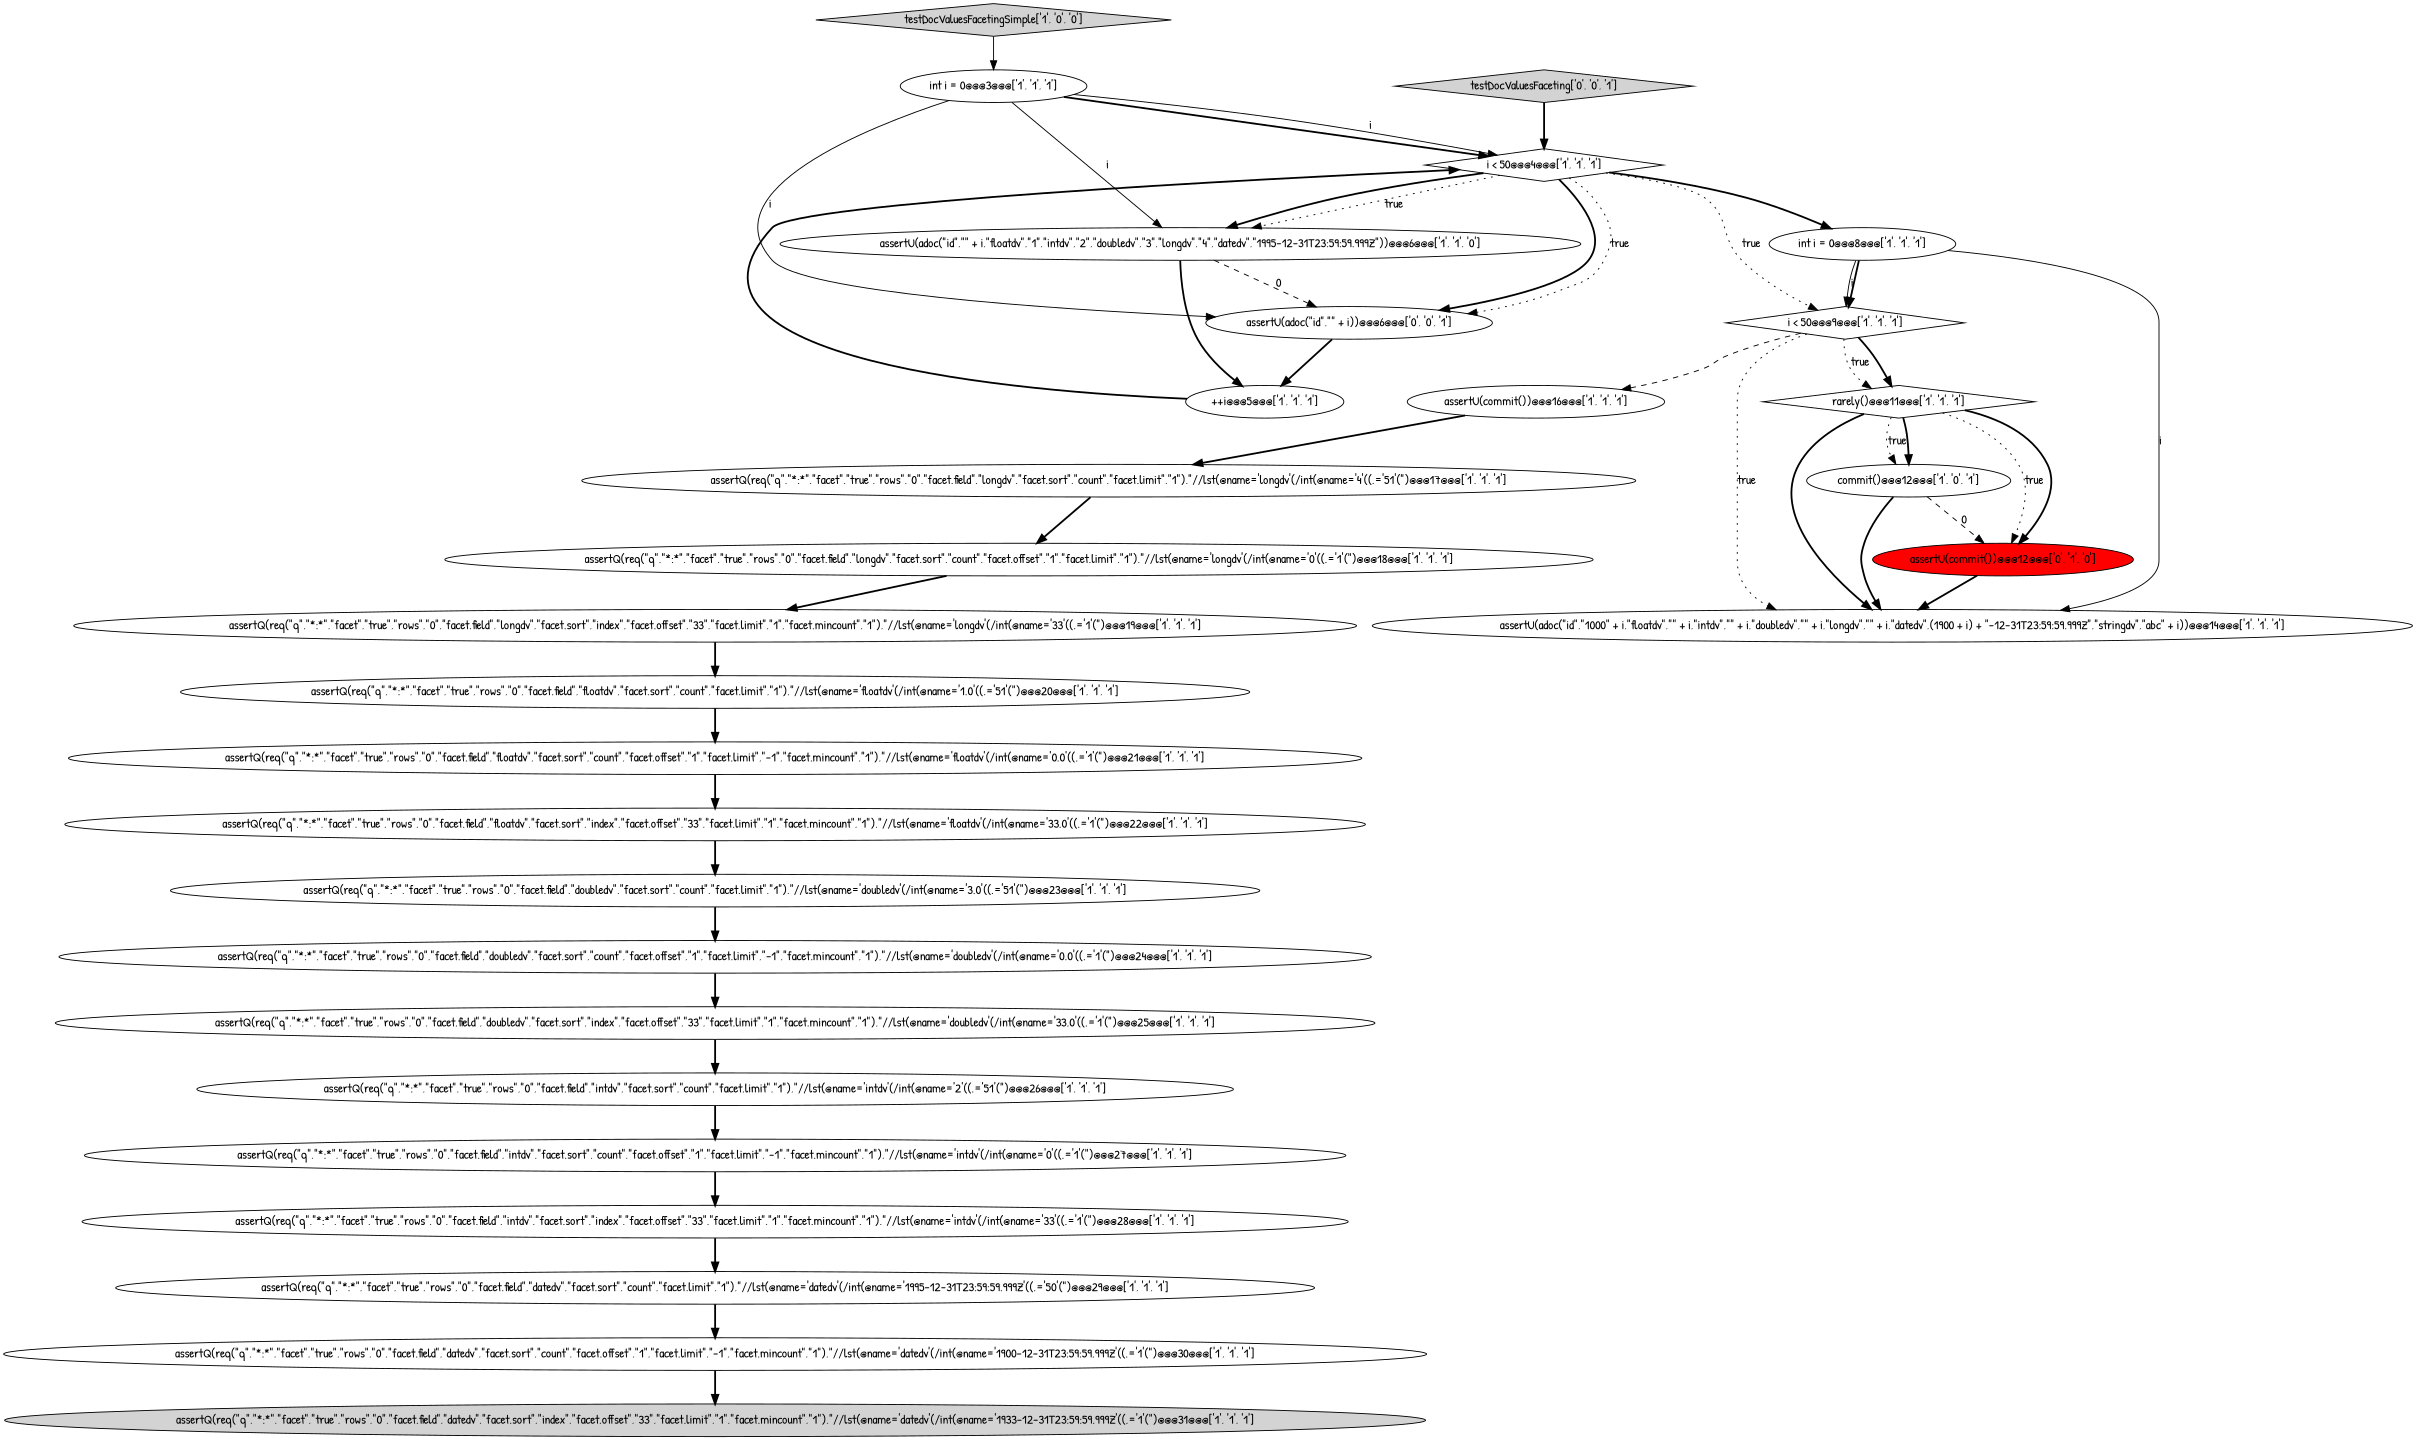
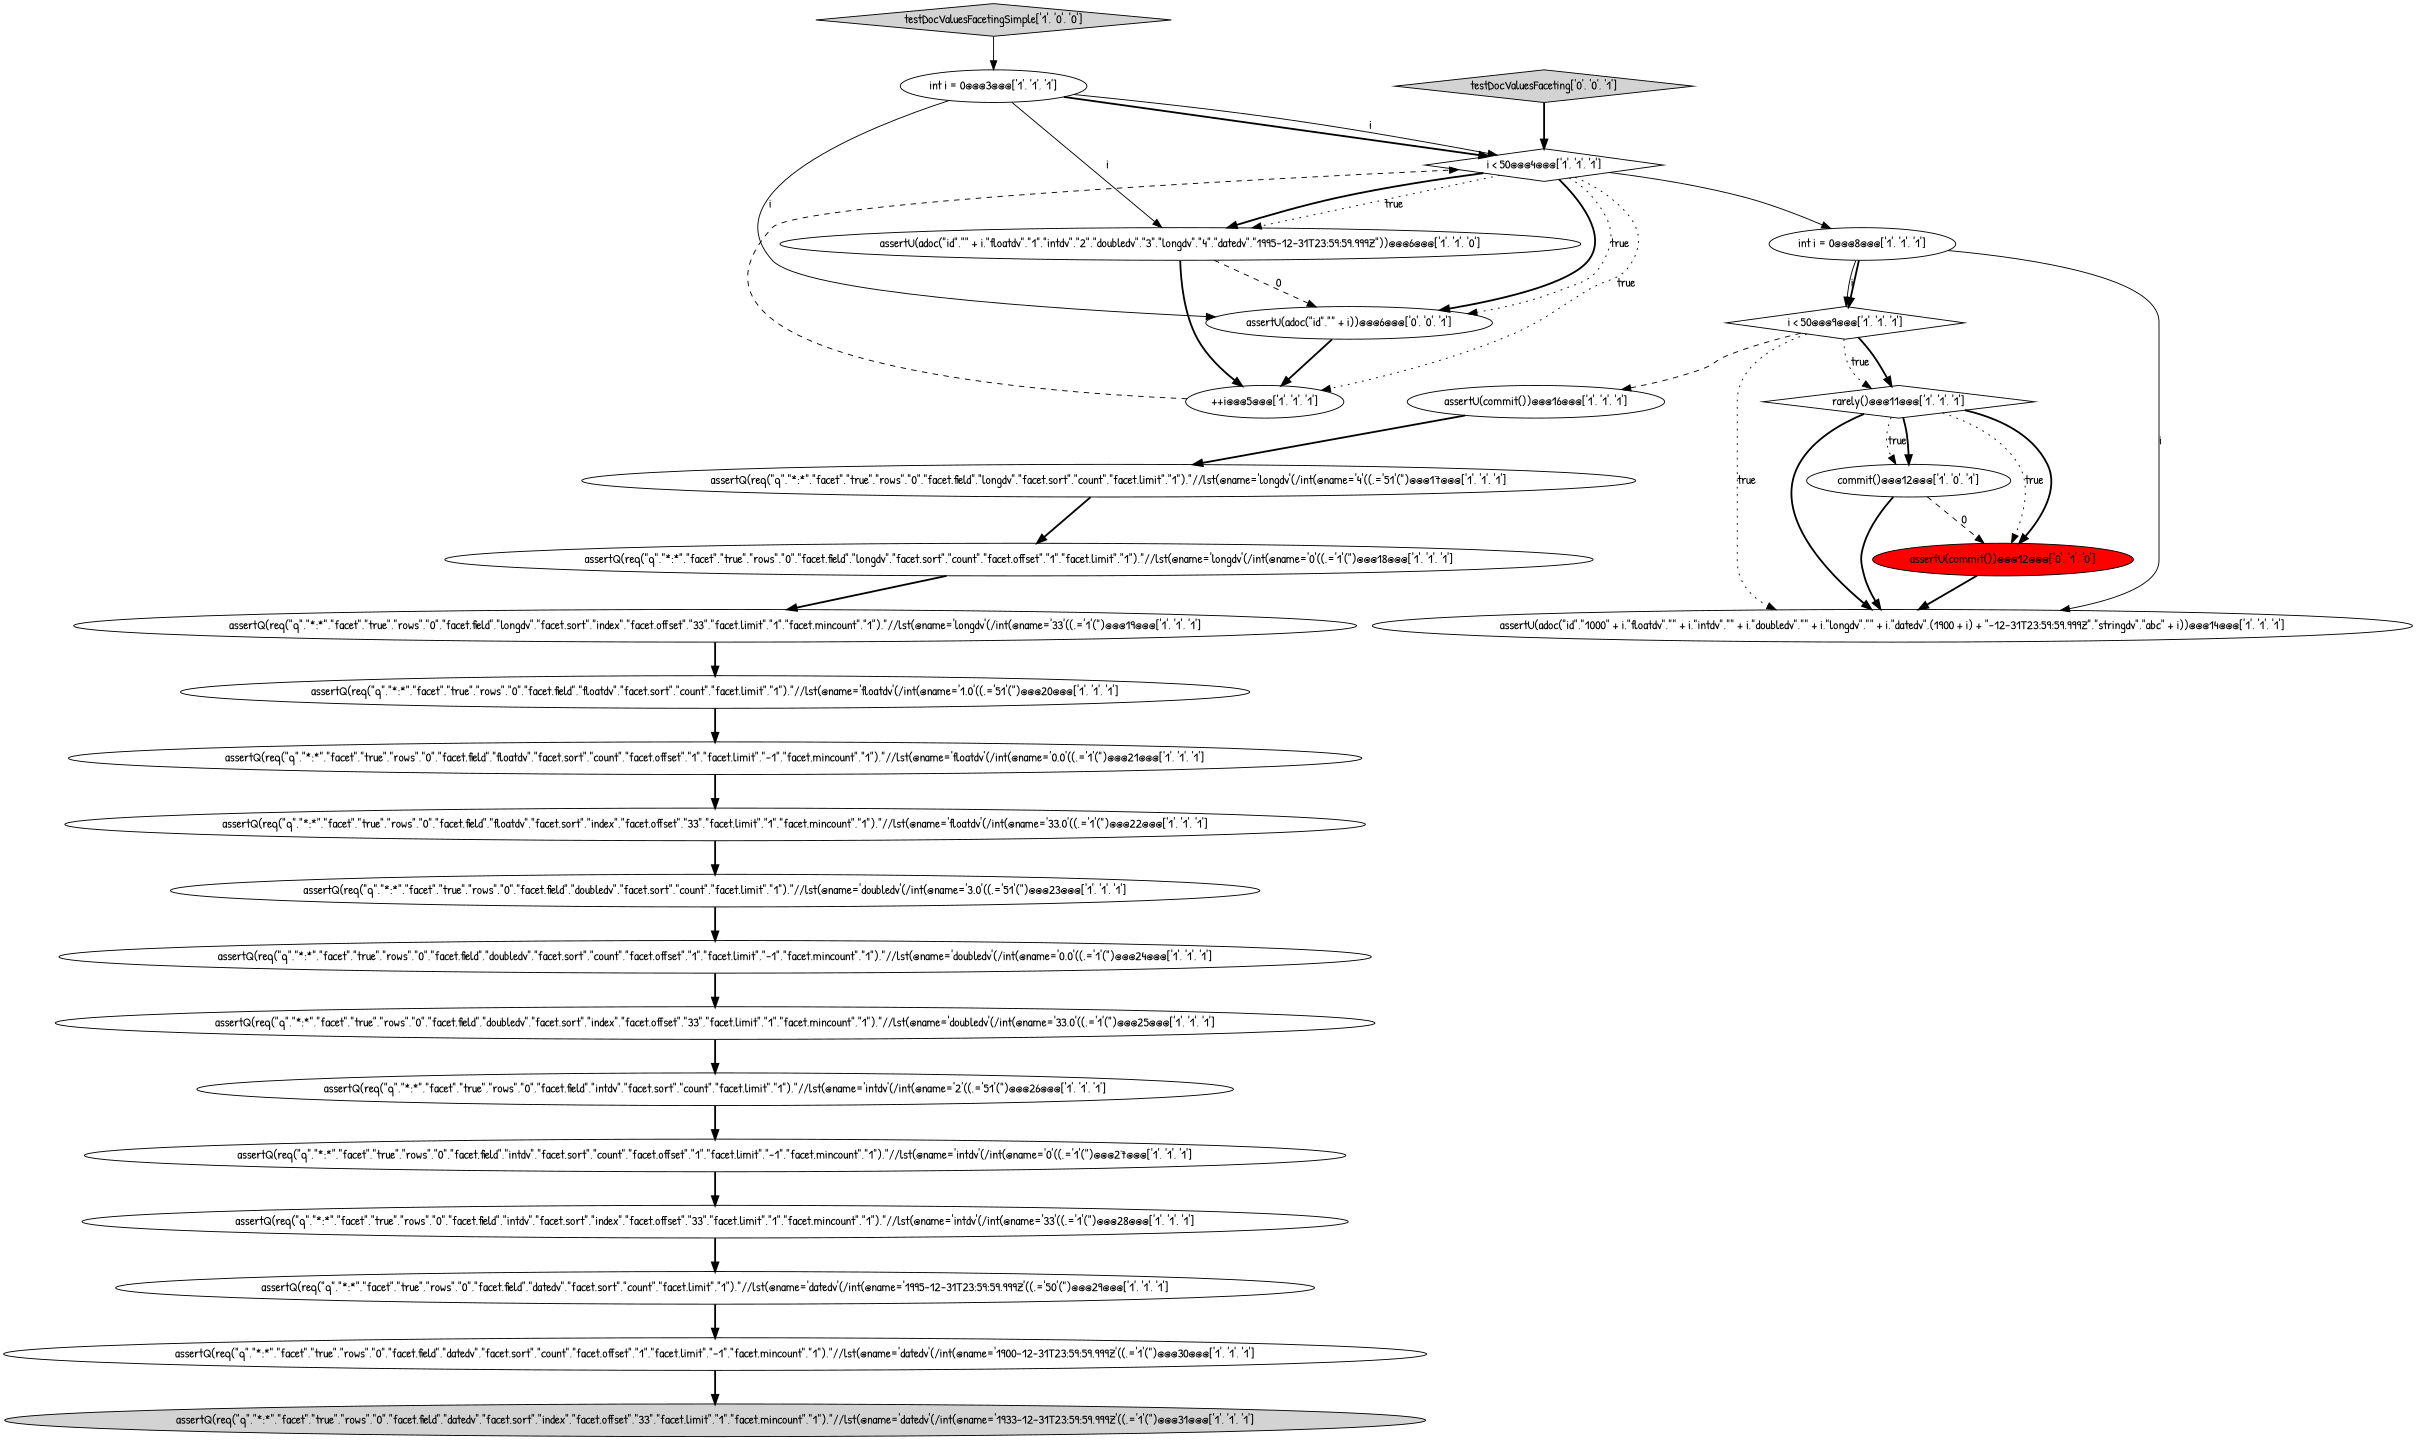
edge "i < 50@@@4@@@['1', '1', '1']" -> "int i = 0@@@8@@@['1', '1', '1']": style bold -> solid
edge "++i@@@5@@@['1', '1', '1']" -> "i < 50@@@4@@@['1', '1', '1']": style bold -> dashed
edge "i < 50@@@4@@@['1', '1', '1']" -> "i < 50@@@9@@@['1', '1', '1']": now "i < 50@@@4@@@['1', '1', '1']" -> "++i@@@5@@@['1', '1', '1']"
